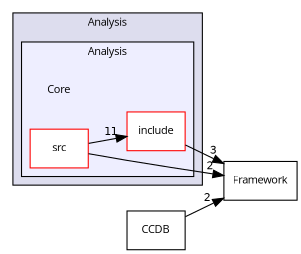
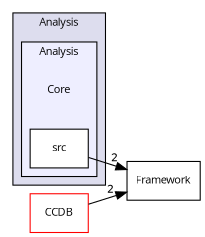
node "include": removed
node "src": color red -> black
node "CCDB": color black -> red
